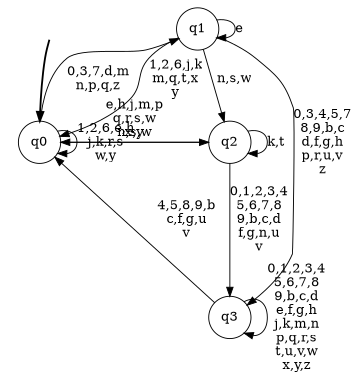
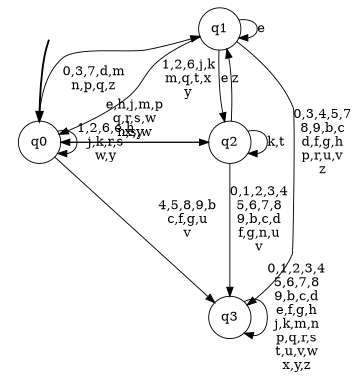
edge "q1" -> "q2": label "n,s,w" -> "e"
edge "q2" -> "q1": added, label "z"
edge "q3" -> "q0": reversed
